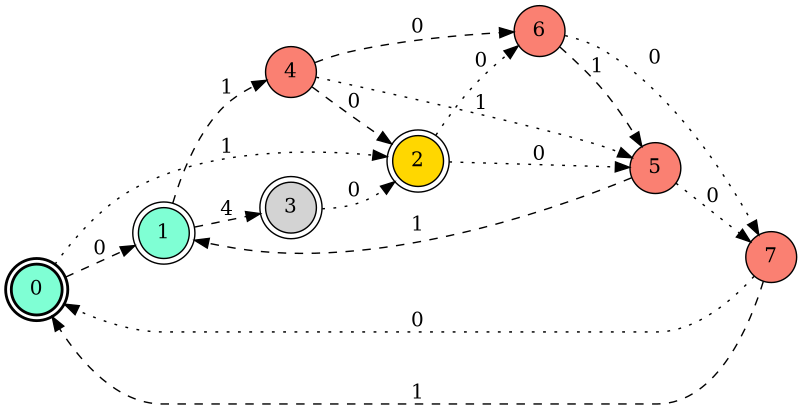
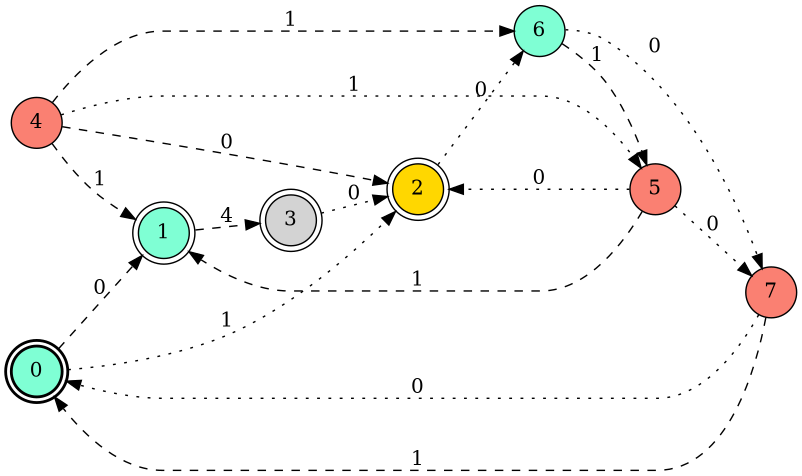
edge "4" -> "6": label "0" -> "1"
node "6": fillcolor salmon -> aquamarine
edge "1" -> "4": reversed
edge "2" -> "5": reversed
